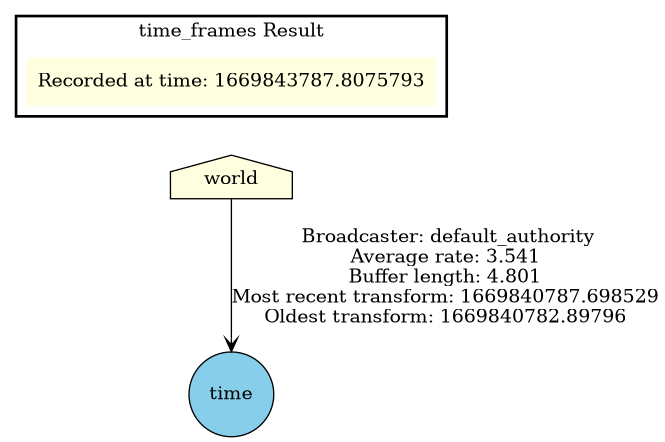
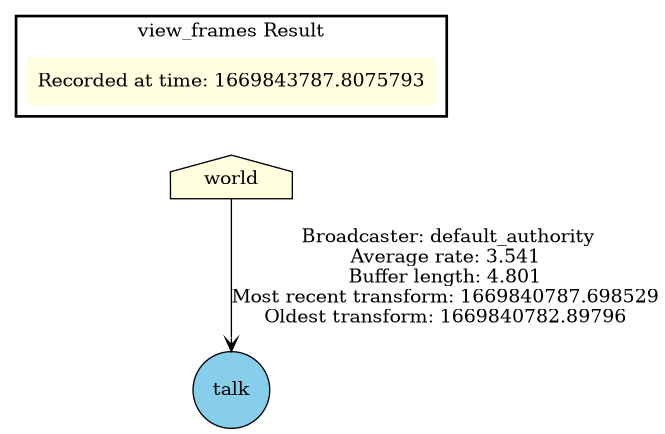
cluster "time_frames Result": label "time_frames Result" -> "view_frames Result"
node "time": label "time" -> "talk"
